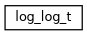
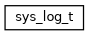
node "log_log_t": label "log_log_t" -> "sys_log_t"
